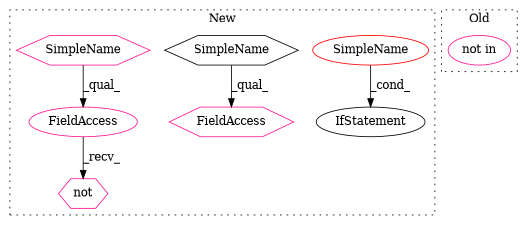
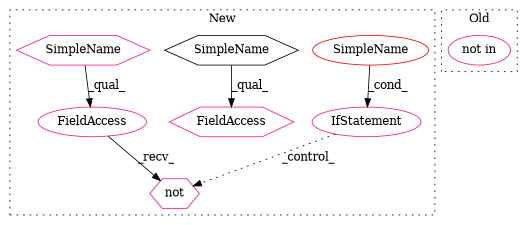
node "IfStatement": color black -> deeppink
edge "IfStatement" -> "not": added, label "_control_"
